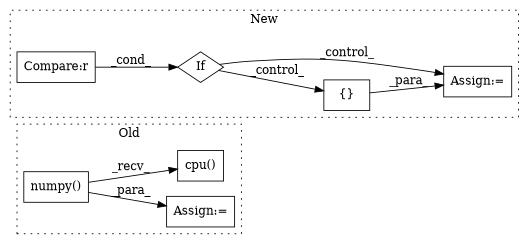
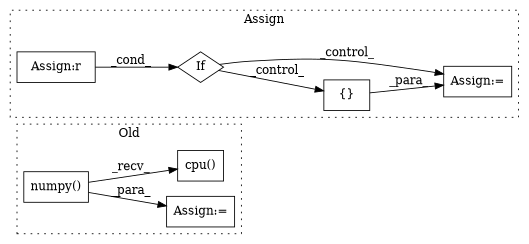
cluster "New": label "New" -> "Assign"
node "Compare:r": label "Compare:r" -> "Assign:r"
